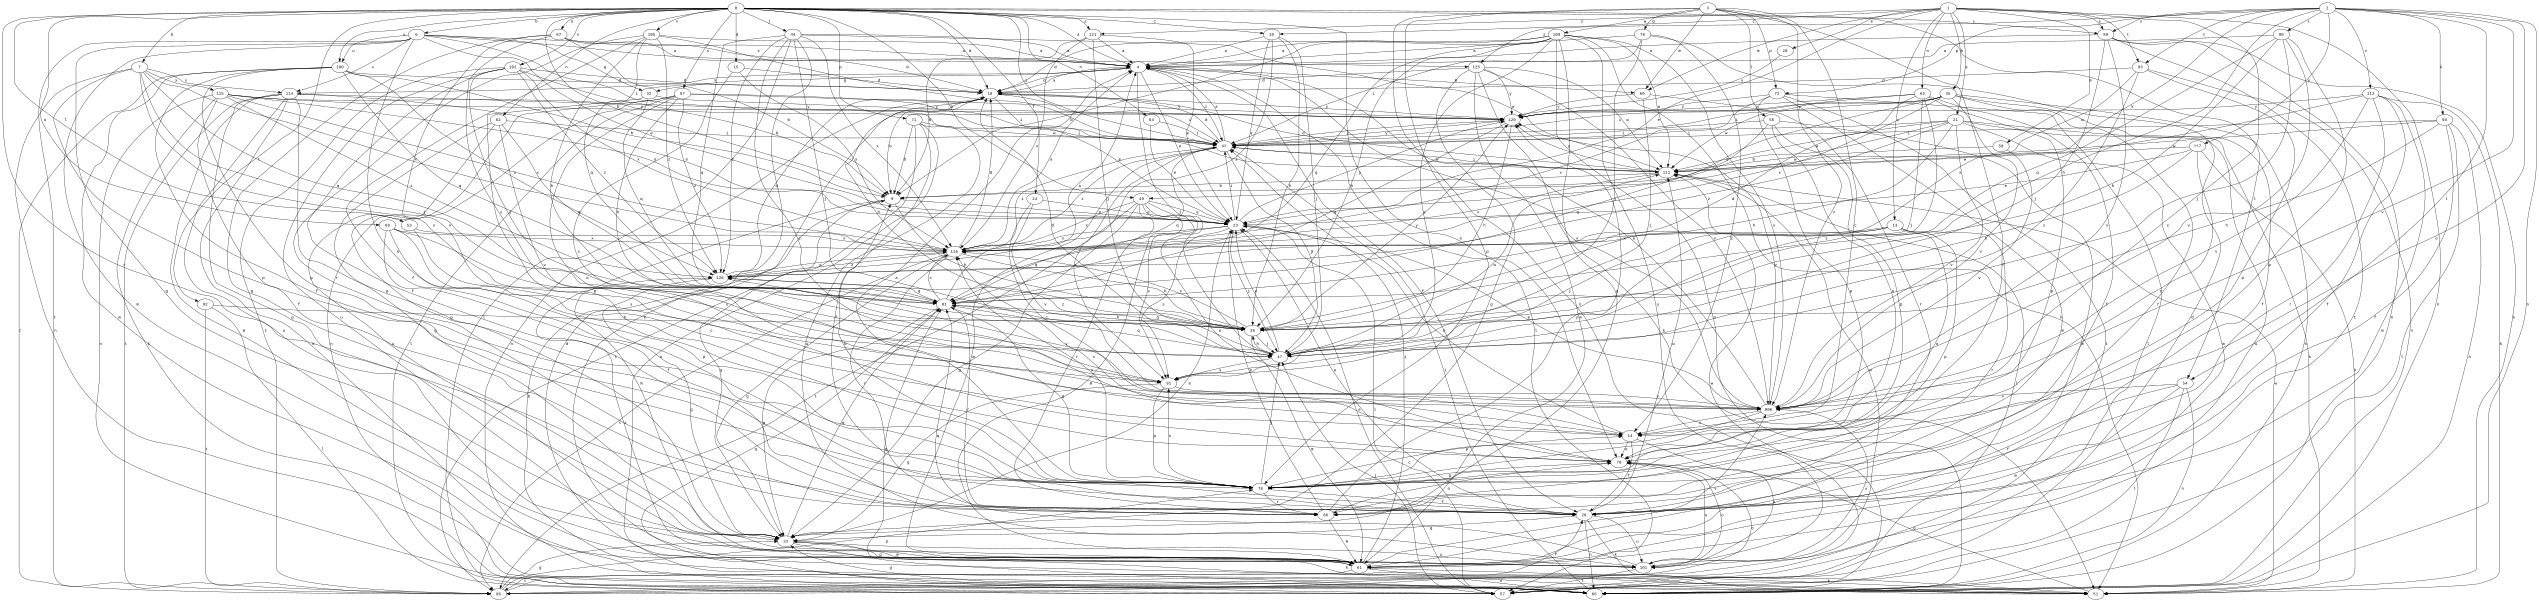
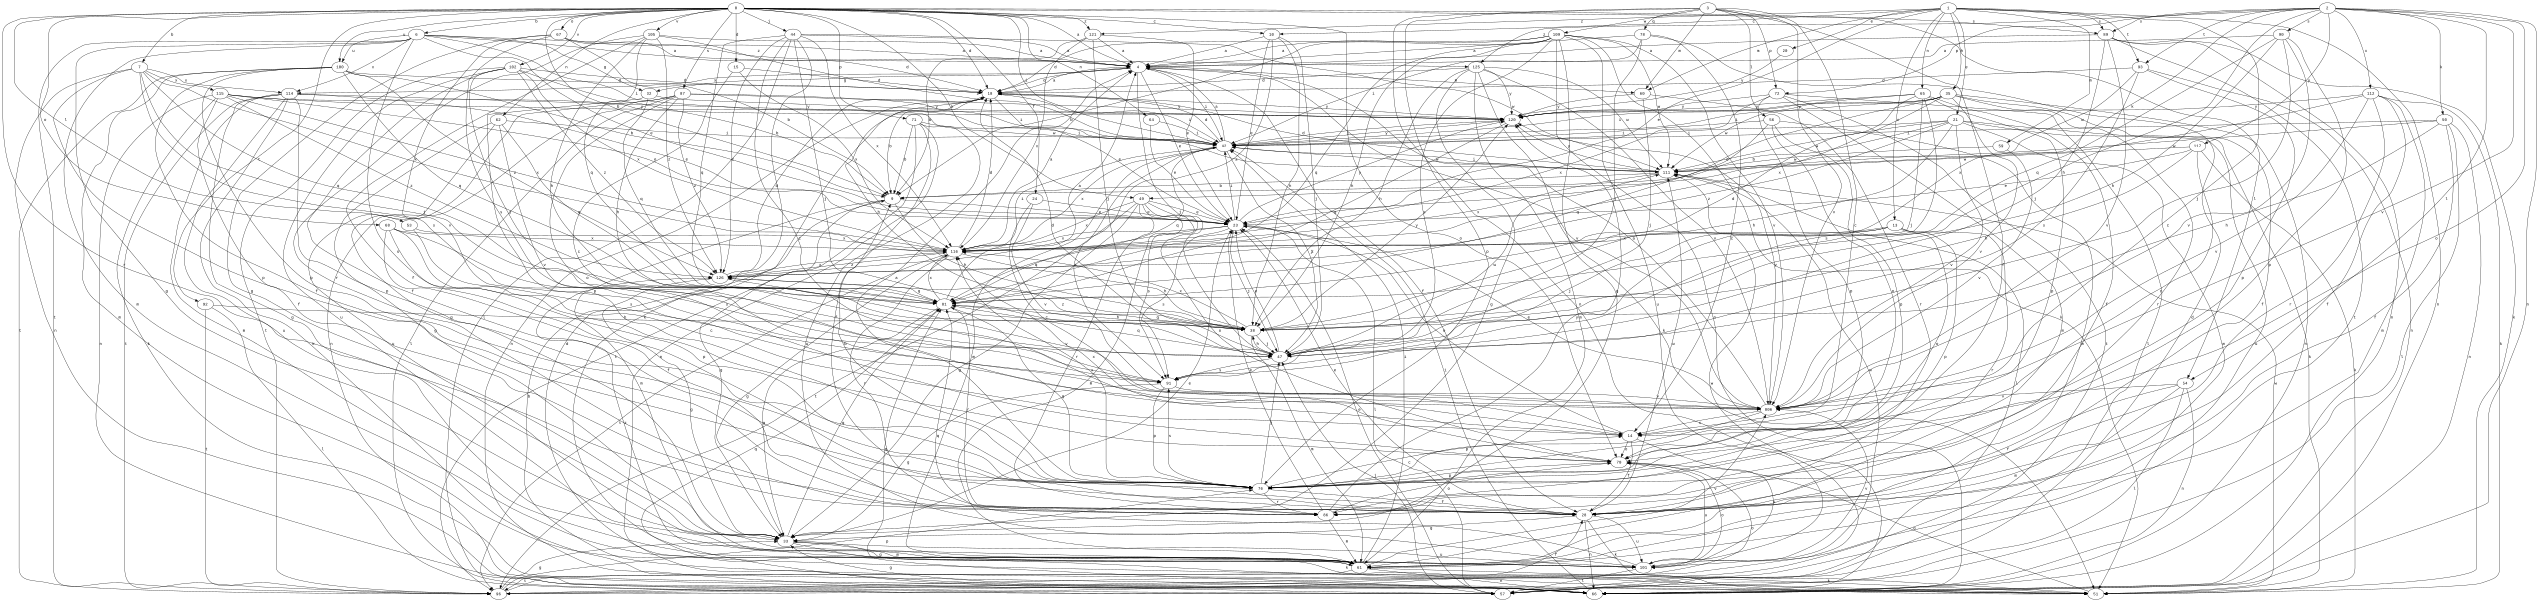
edge "120" -> "38": now "125" -> "38"
edge "4" -> "57": removed, label "l"
